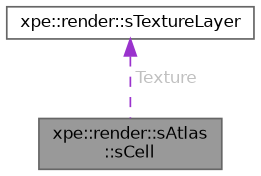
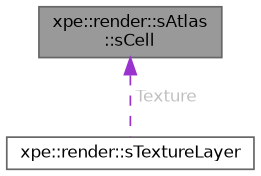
edge "xpe::render::sAtlas ::sCell" -> "xpe::render::sTextureLayer": reversed
